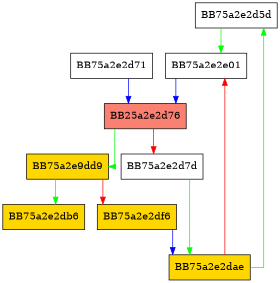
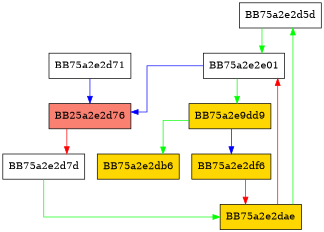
edge "BB25a2e2d76" -> "BB75a2e9dd9": now "BB75a2e2e01" -> "BB75a2e9dd9"
edge "BB75a2e9dd9" -> "BB75a2e2df6": color red -> blue
edge "BB75a2e2df6" -> "BB75a2e2dae": color blue -> red
